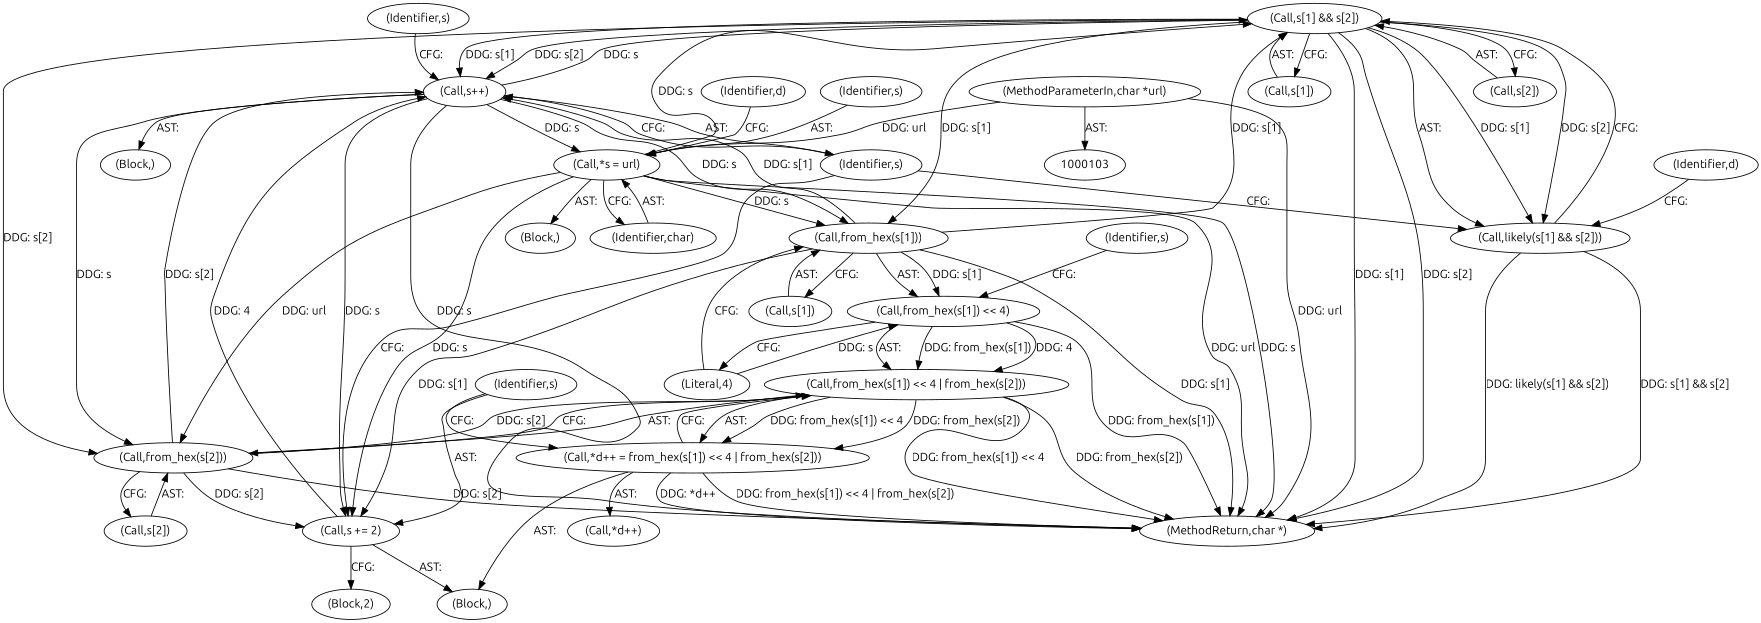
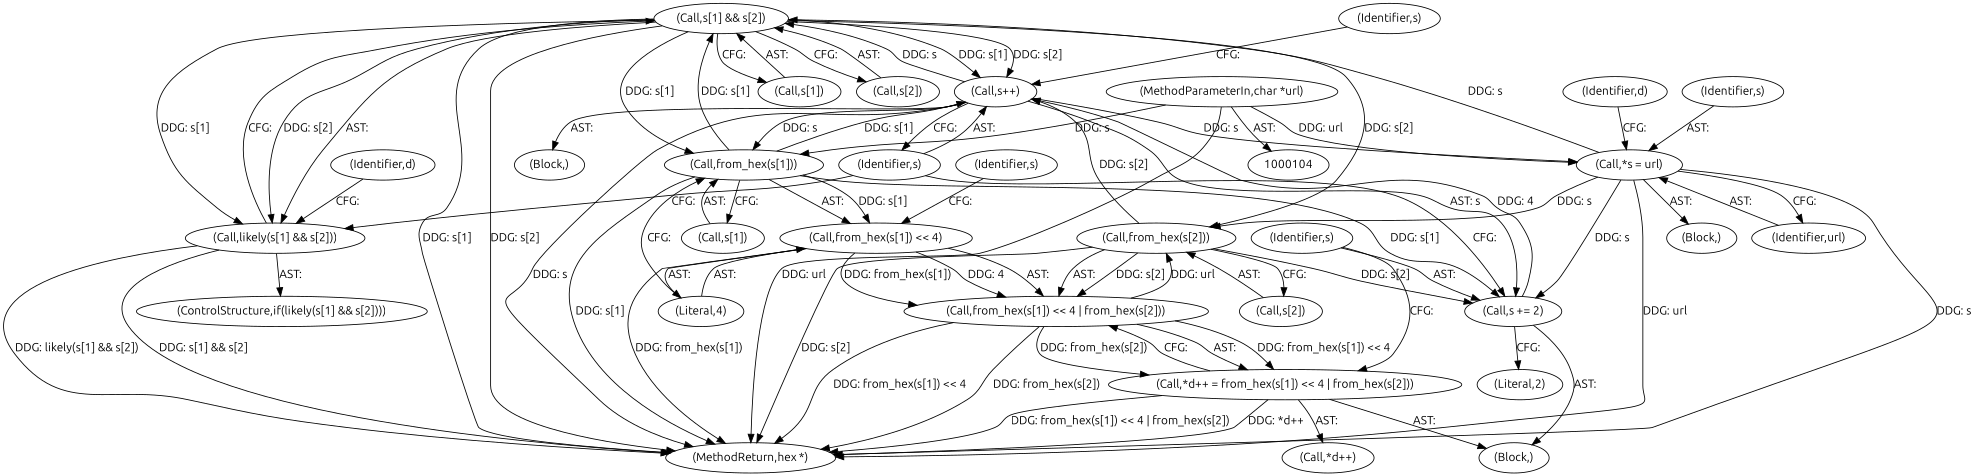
edge "(Call,s++)" -> "(Call,from_hex(s[2]))": removed, label "DDG: s"
node "1000103": label "1000103" -> "1000104"
edge "(Call,*s = url)" -> "(Call,from_hex(s[1]))": now "(MethodParameterIn,char *url)" -> "(Call,from_hex(s[1]))"
node "(Identifier,char)": label "(Identifier,char)" -> "(Identifier,url)"
node "(ControlStructure,if(likely(s[1] && s[2])))": added
edge "(Call,*s = url)" -> "(Call,from_hex(s[2]))": label "DDG: url" -> "DDG: s"
edge "(Call,s++)" -> "(Call,s += 2)": label "DDG: s" -> "AST: s"
edge "(Call,from_hex(s[1]) << 4)" -> "(Literal,4)": label "CFG: " -> "AST: "
edge "(Literal,4)" -> "(Call,from_hex(s[1]) << 4)": label "DDG: s" -> "AST: "
edge "(Call,from_hex(s[1]) << 4 | from_hex(s[2]))" -> "(Call,from_hex(s[2]))": label "CFG: " -> "DDG: url"
node "(MethodReturn,char *)": label "(MethodReturn,char *)" -> "(MethodReturn,hex *)"
node "(Block,2)": label "(Block,2)" -> "(Literal,2)"
